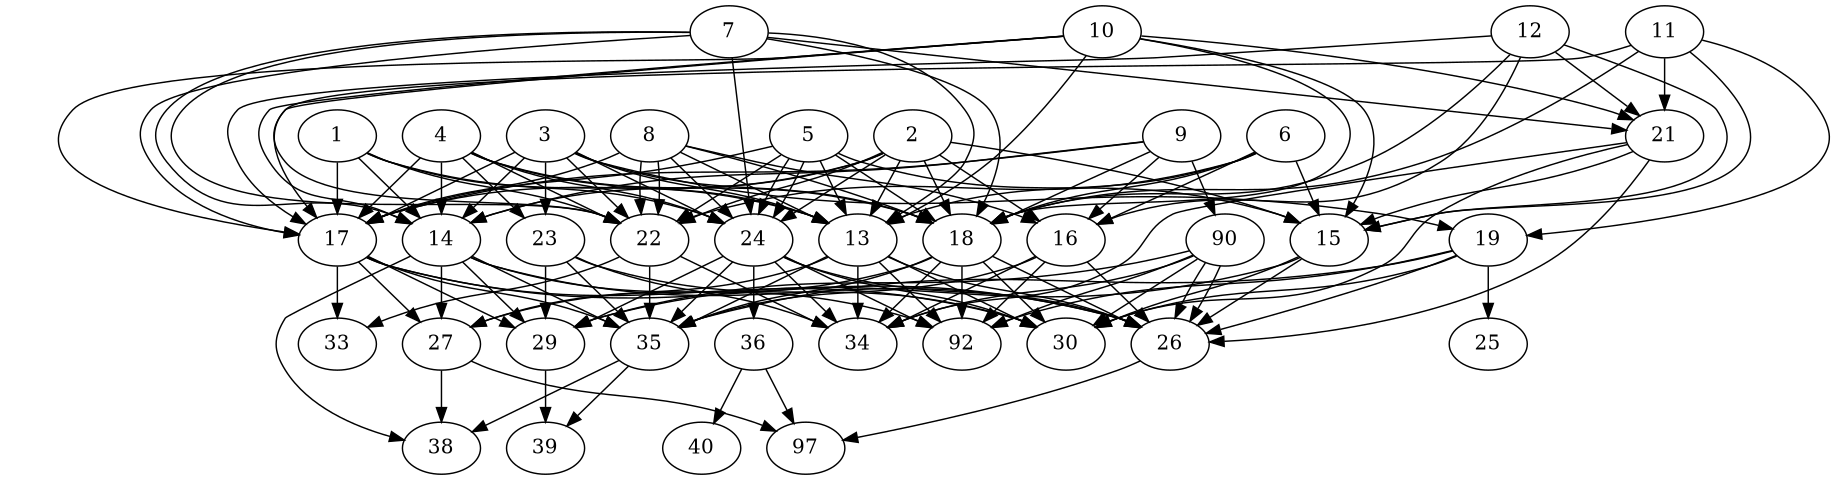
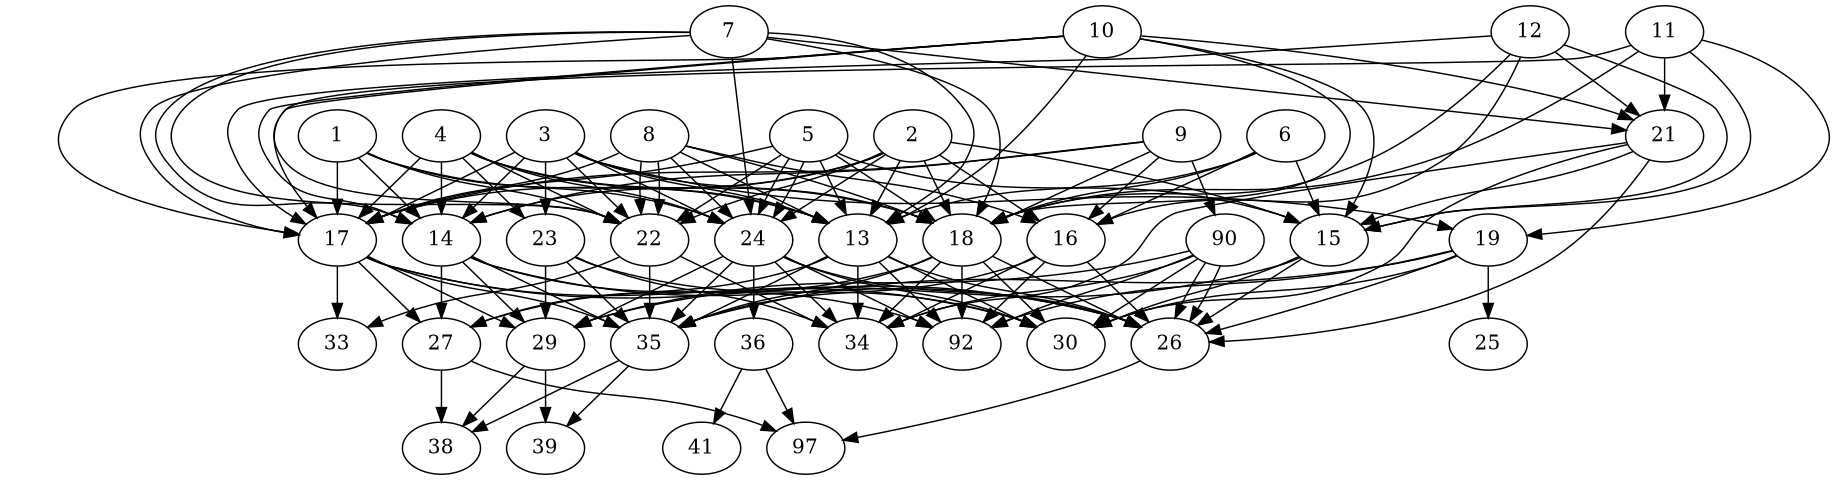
edge "6" -> "22": removed
edge "14" -> "38": now "29" -> "38"
node "40": label "40" -> "41"
